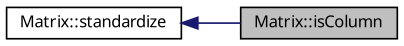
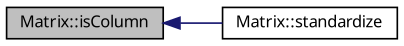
edge "Matrix::isColumn" -> "Matrix::standardize": reversed
